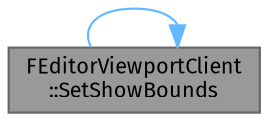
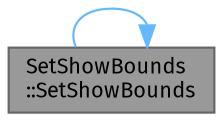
node "FEditorViewportClient ::SetShowBounds": label "FEditorViewportClient ::SetShowBounds" -> "SetShowBounds ::SetShowBounds"
